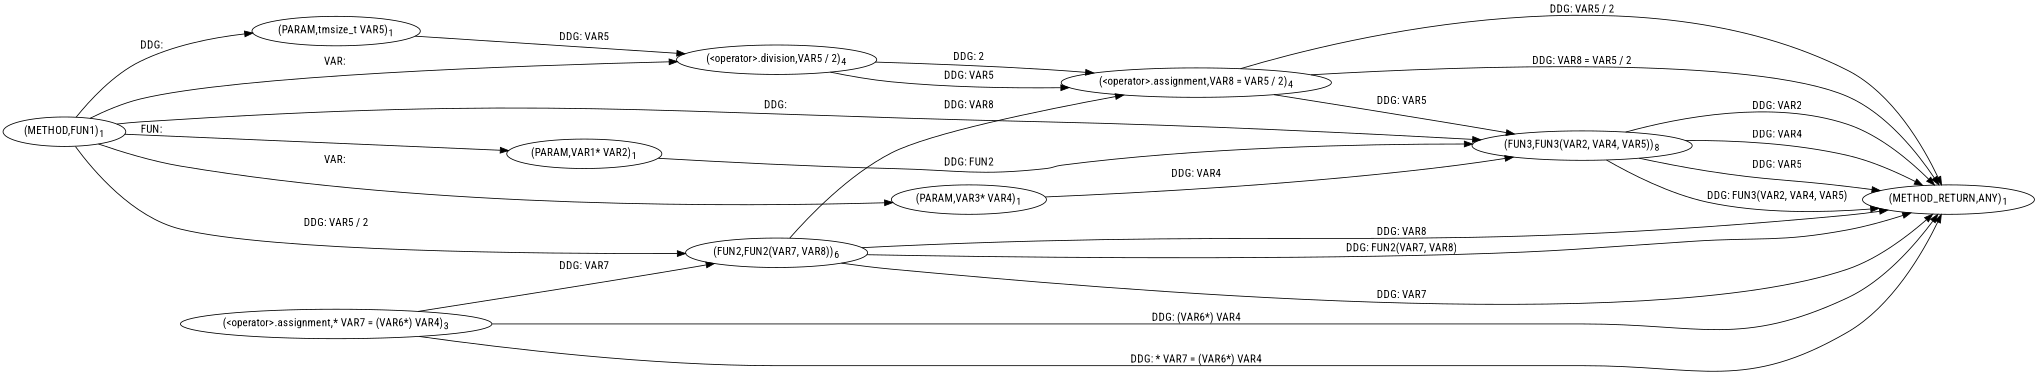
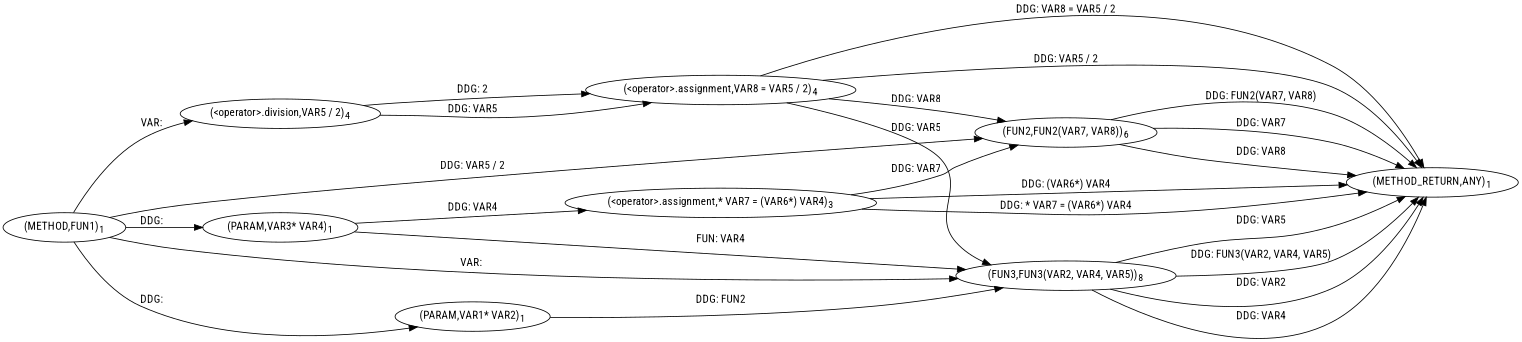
node "(PARAM,tmsize_t VAR5)": removed
edge "(METHOD,FUN1)" -> "(FUN3,FUN3(VAR2, VAR4, VAR5))": label "DDG: " -> "VAR: "
edge "(METHOD,FUN1)" -> "(PARAM,VAR1* VAR2)": label "FUN: " -> "DDG: "
edge "(FUN2,FUN2(VAR7, VAR8))" -> "(<operator>.assignment,VAR8 = VAR5 / 2)": reversed
edge "(METHOD,FUN1)" -> "(PARAM,VAR3* VAR4)": label "VAR: " -> "DDG: "
edge "(PARAM,VAR3* VAR4)" -> "(FUN3,FUN3(VAR2, VAR4, VAR5))": label "DDG: VAR4" -> "FUN: VAR4"
edge "(PARAM,VAR3* VAR4)" -> "(<operator>.assignment,* VAR7 = (VAR6*) VAR4)": added, label "DDG: VAR4"
